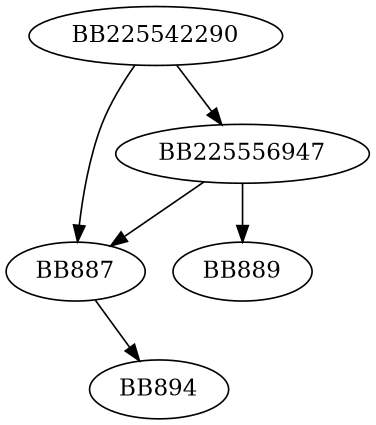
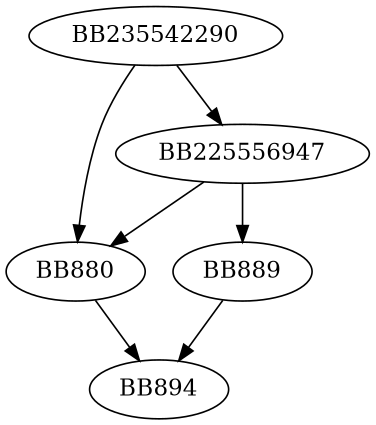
node "BB225542290": label "BB225542290" -> "BB235542290"
node "BB887": label "BB887" -> "BB880"
edge "BB889" -> "BB894": added
